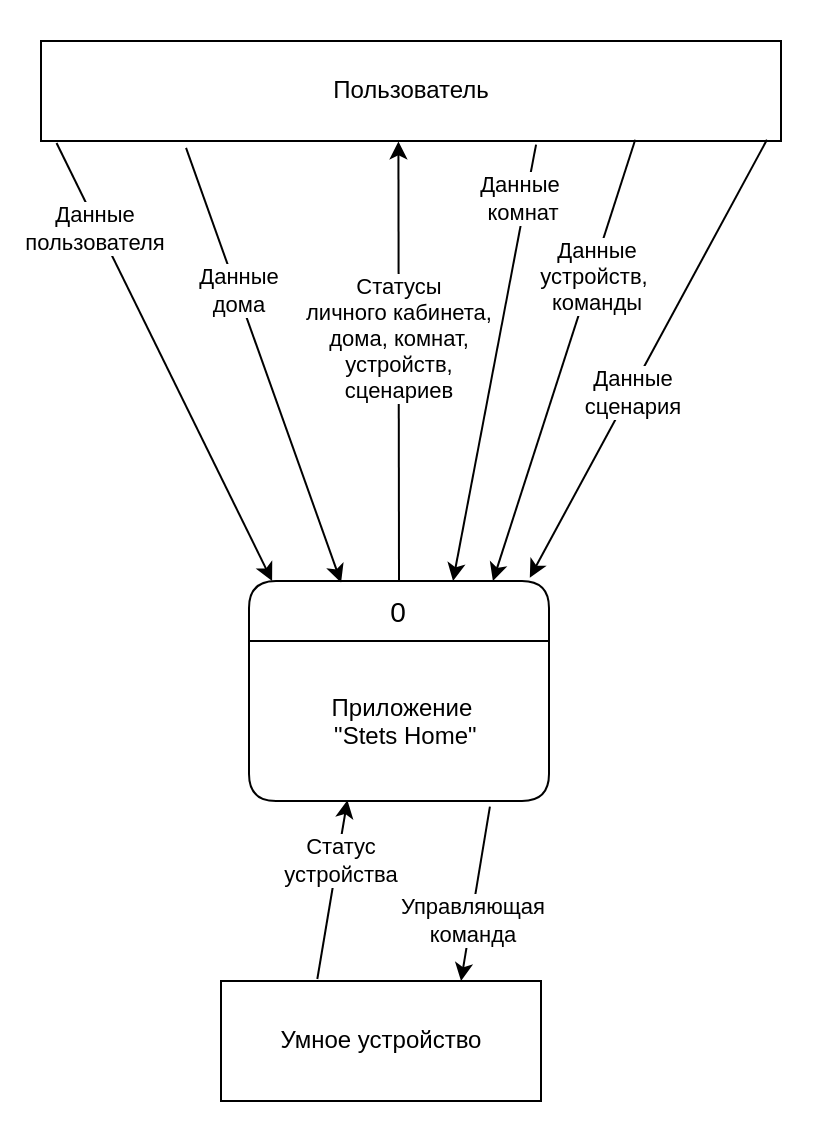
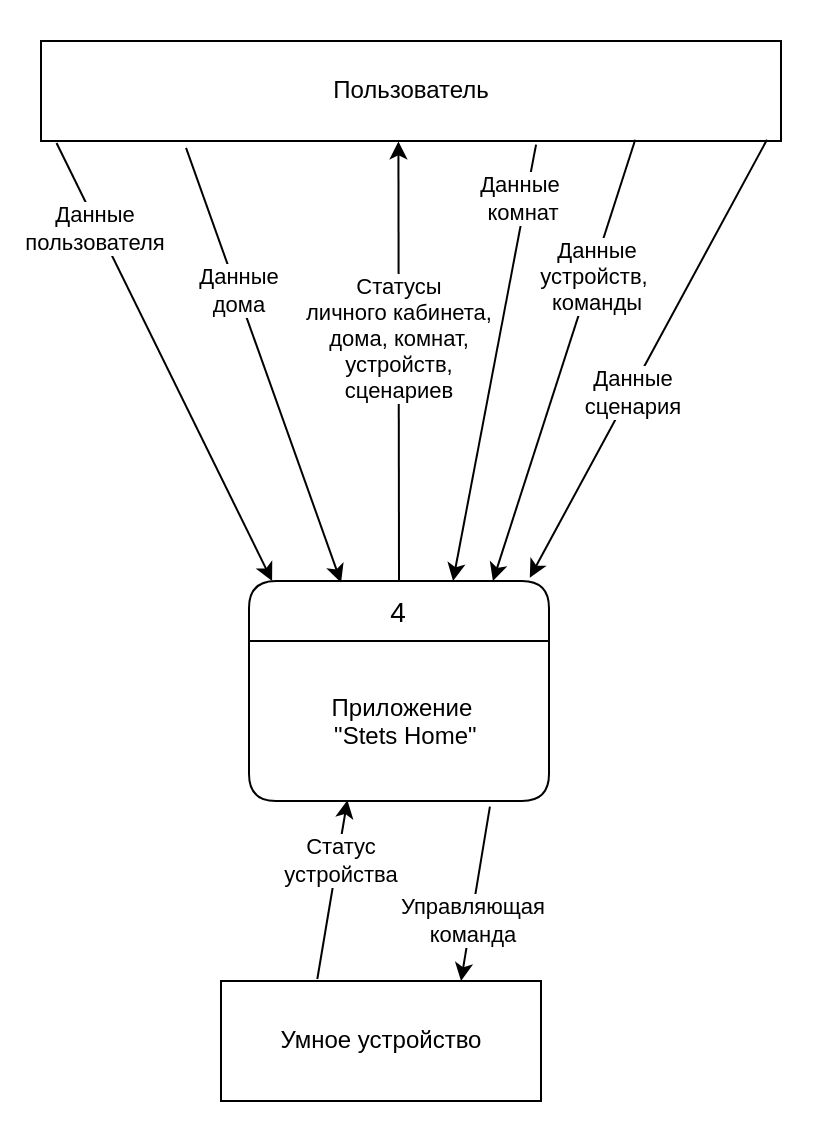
node "0": label "0" -> "4"
